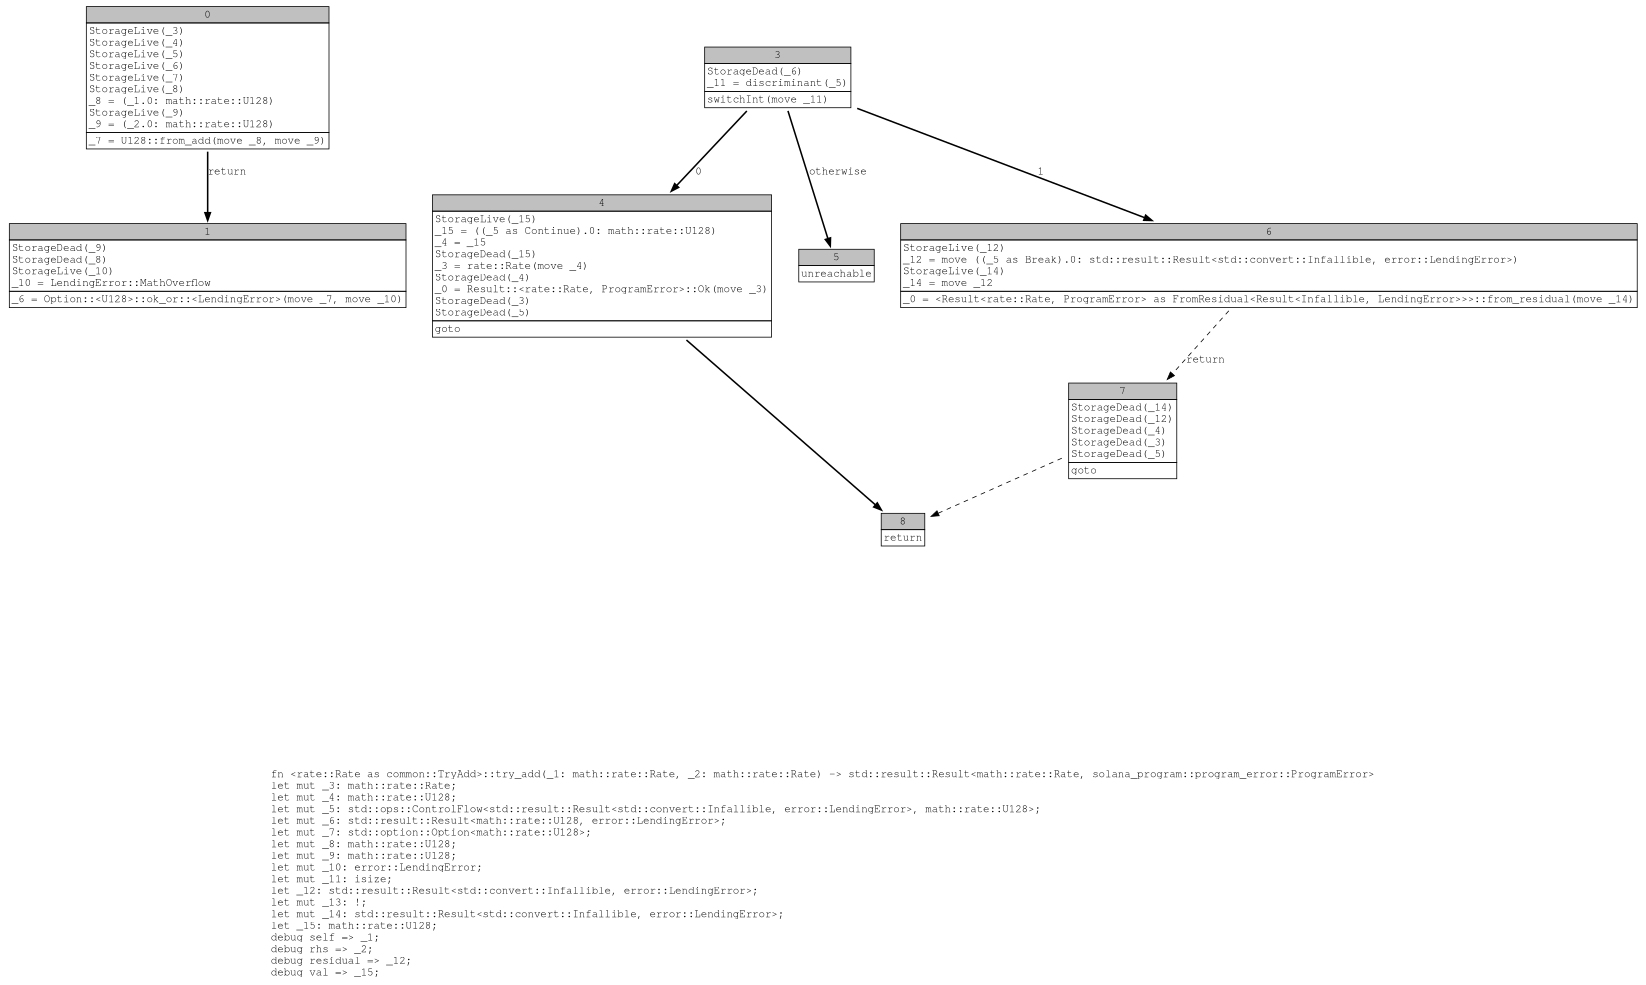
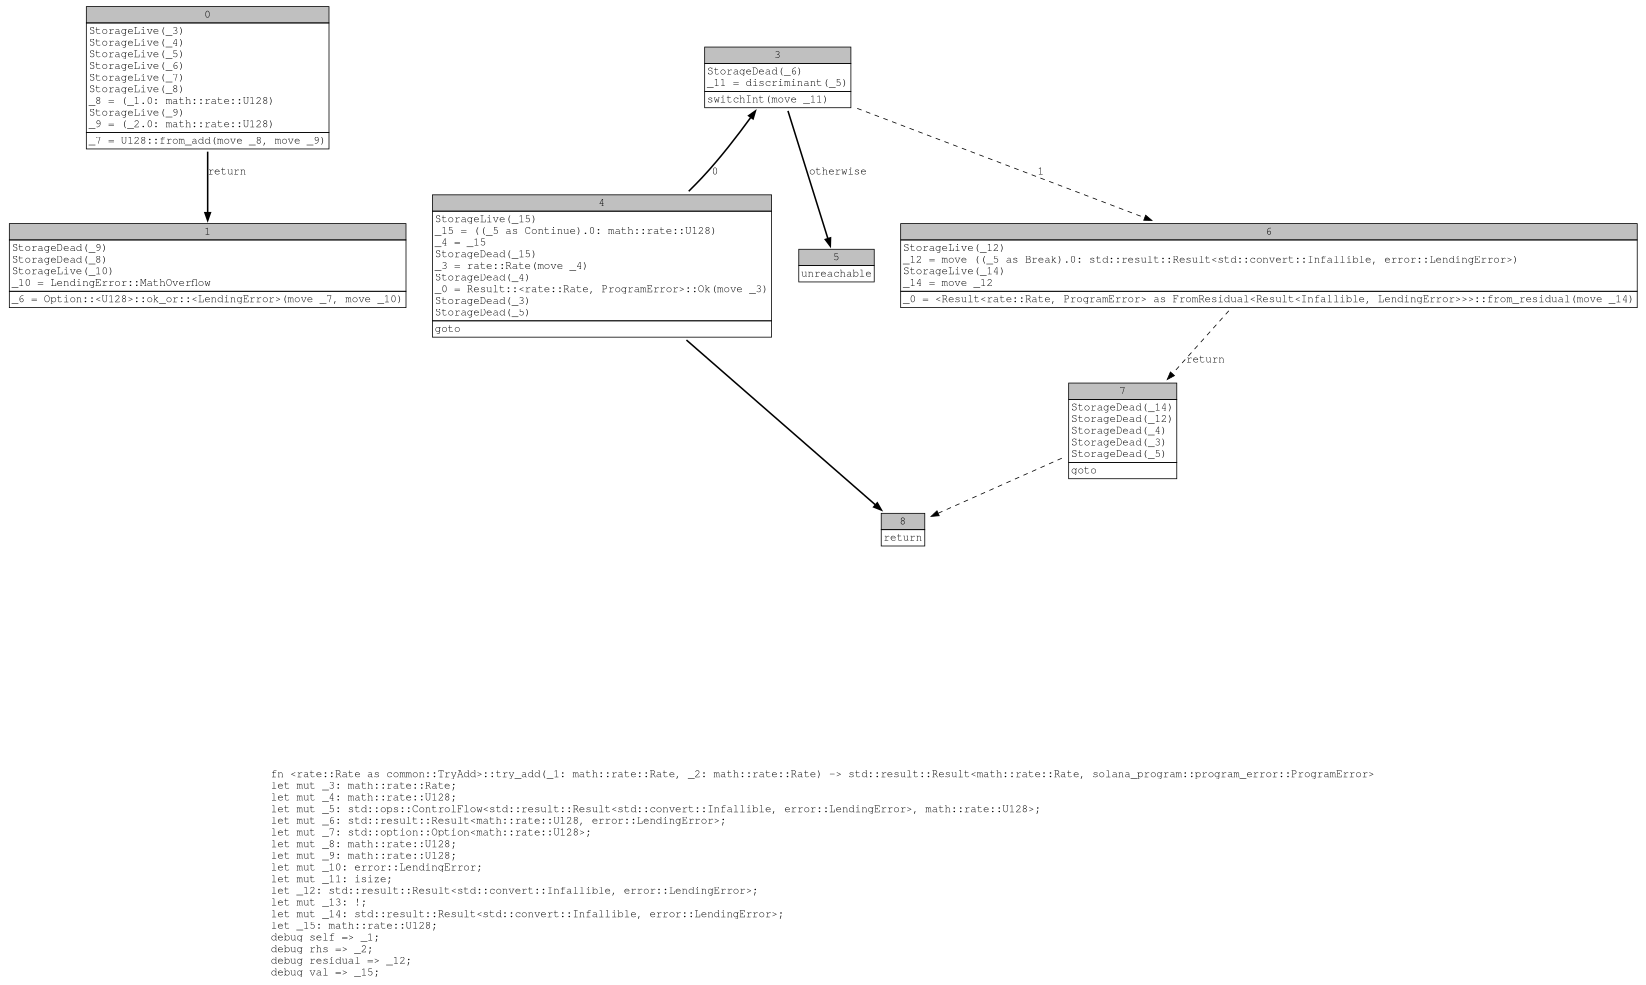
edge "3" -> "4": reversed
edge "3" -> "6": style bold -> dashed
